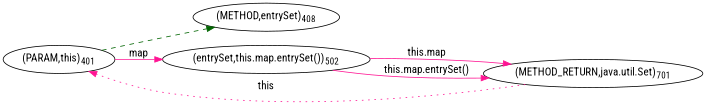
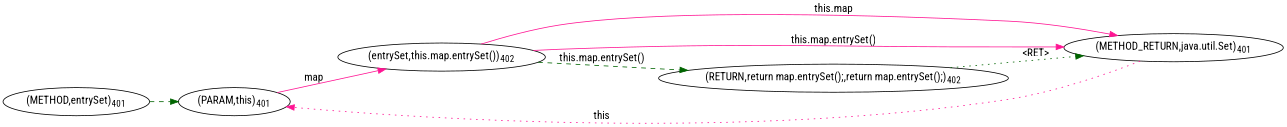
node "(METHOD,entrySet)": text "408" -> "401"
edge "(PARAM,this)" -> "(METHOD,entrySet)": reversed
node "(entrySet,this.map.entrySet())": text "502" -> "402"
node "(METHOD_RETURN,java.util.Set)": text "701" -> "401"
node "(RETURN,return map.entrySet();,return map.entrySet();)": added
